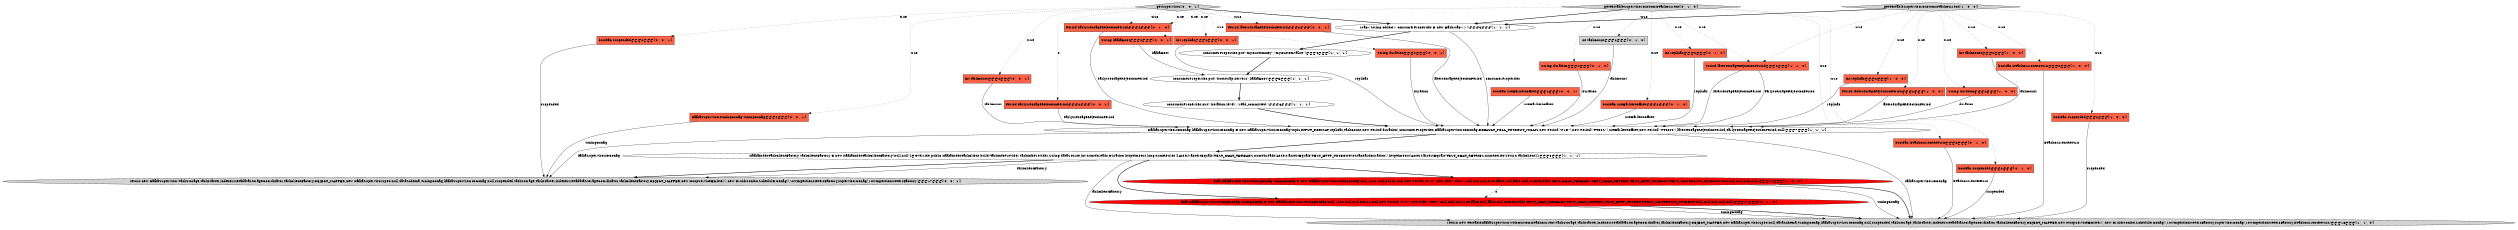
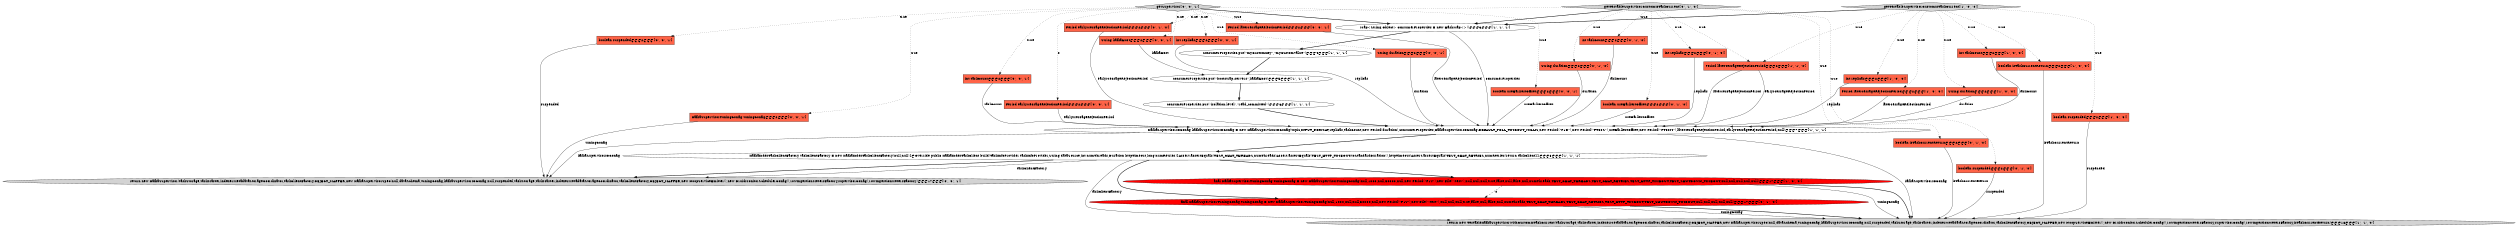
edge "getSupervisor['0', '0', '1']" -> "Period earlyMessageRejectionPeriod@@@2@@@['0', '1', '0']": now "getSupervisor['0', '0', '1']" -> "boolean useEarliestOffset@@@2@@@['0', '0', '1']"
node "int taskCount@@@2@@@['0', '1', '0']": fillcolor lightgray -> tomato
